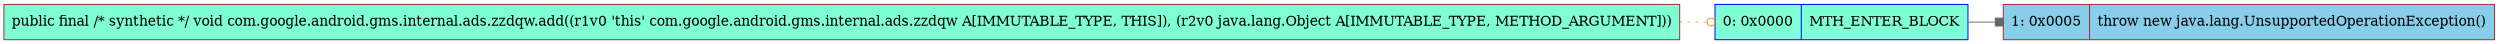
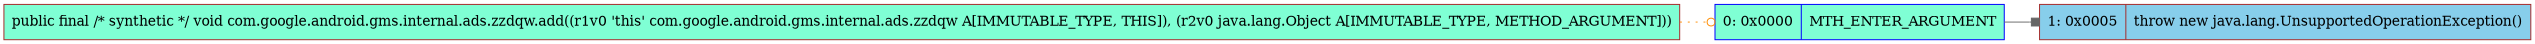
node "0: 0x0000": text "MTH_ENTER_BLOCK" -> "MTH_ENTER_ARGUMENT"
